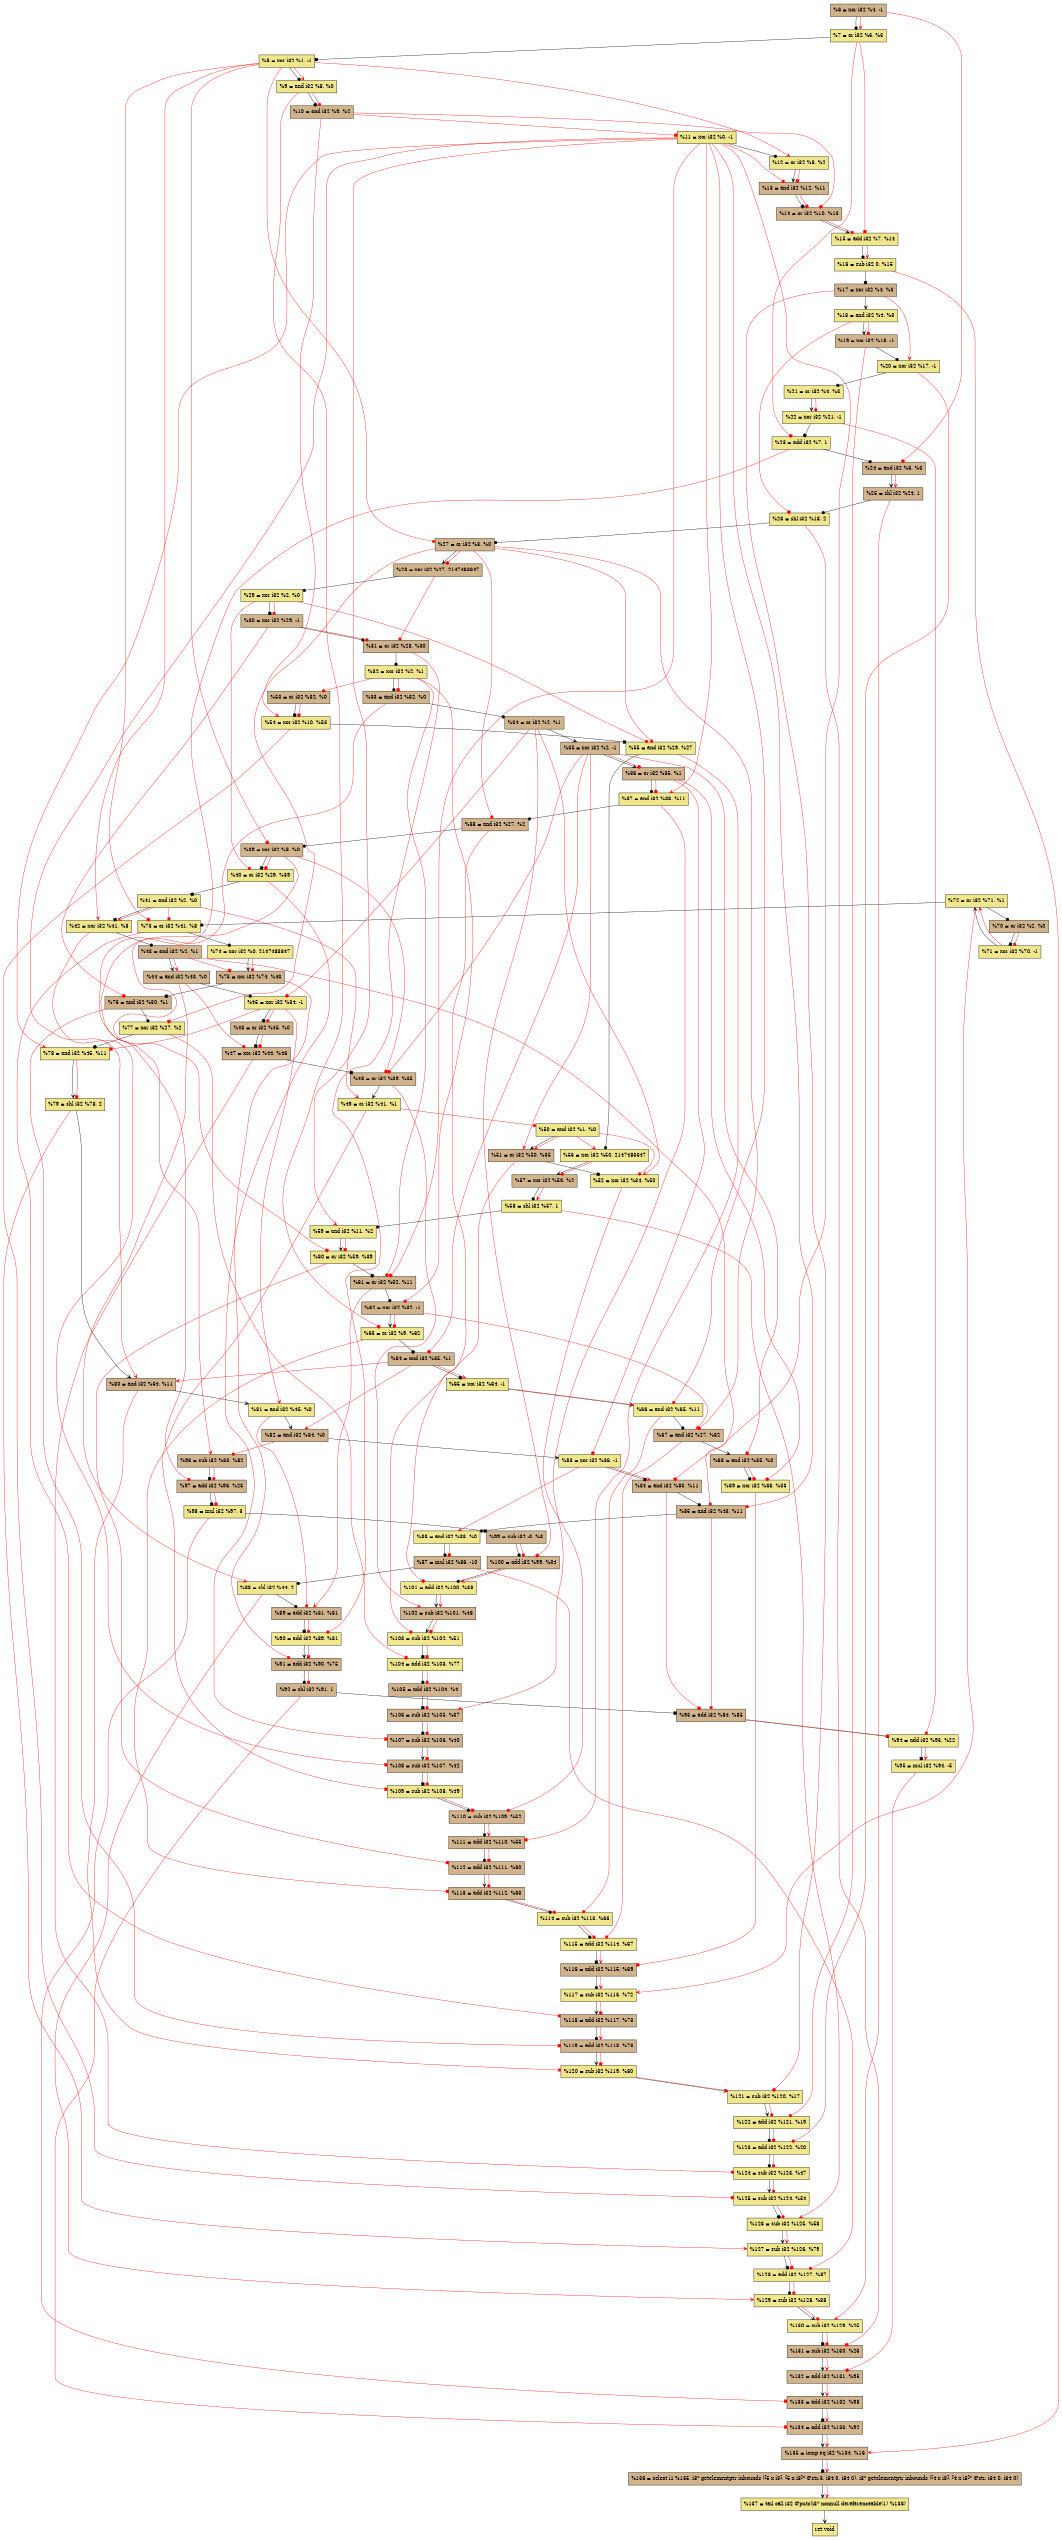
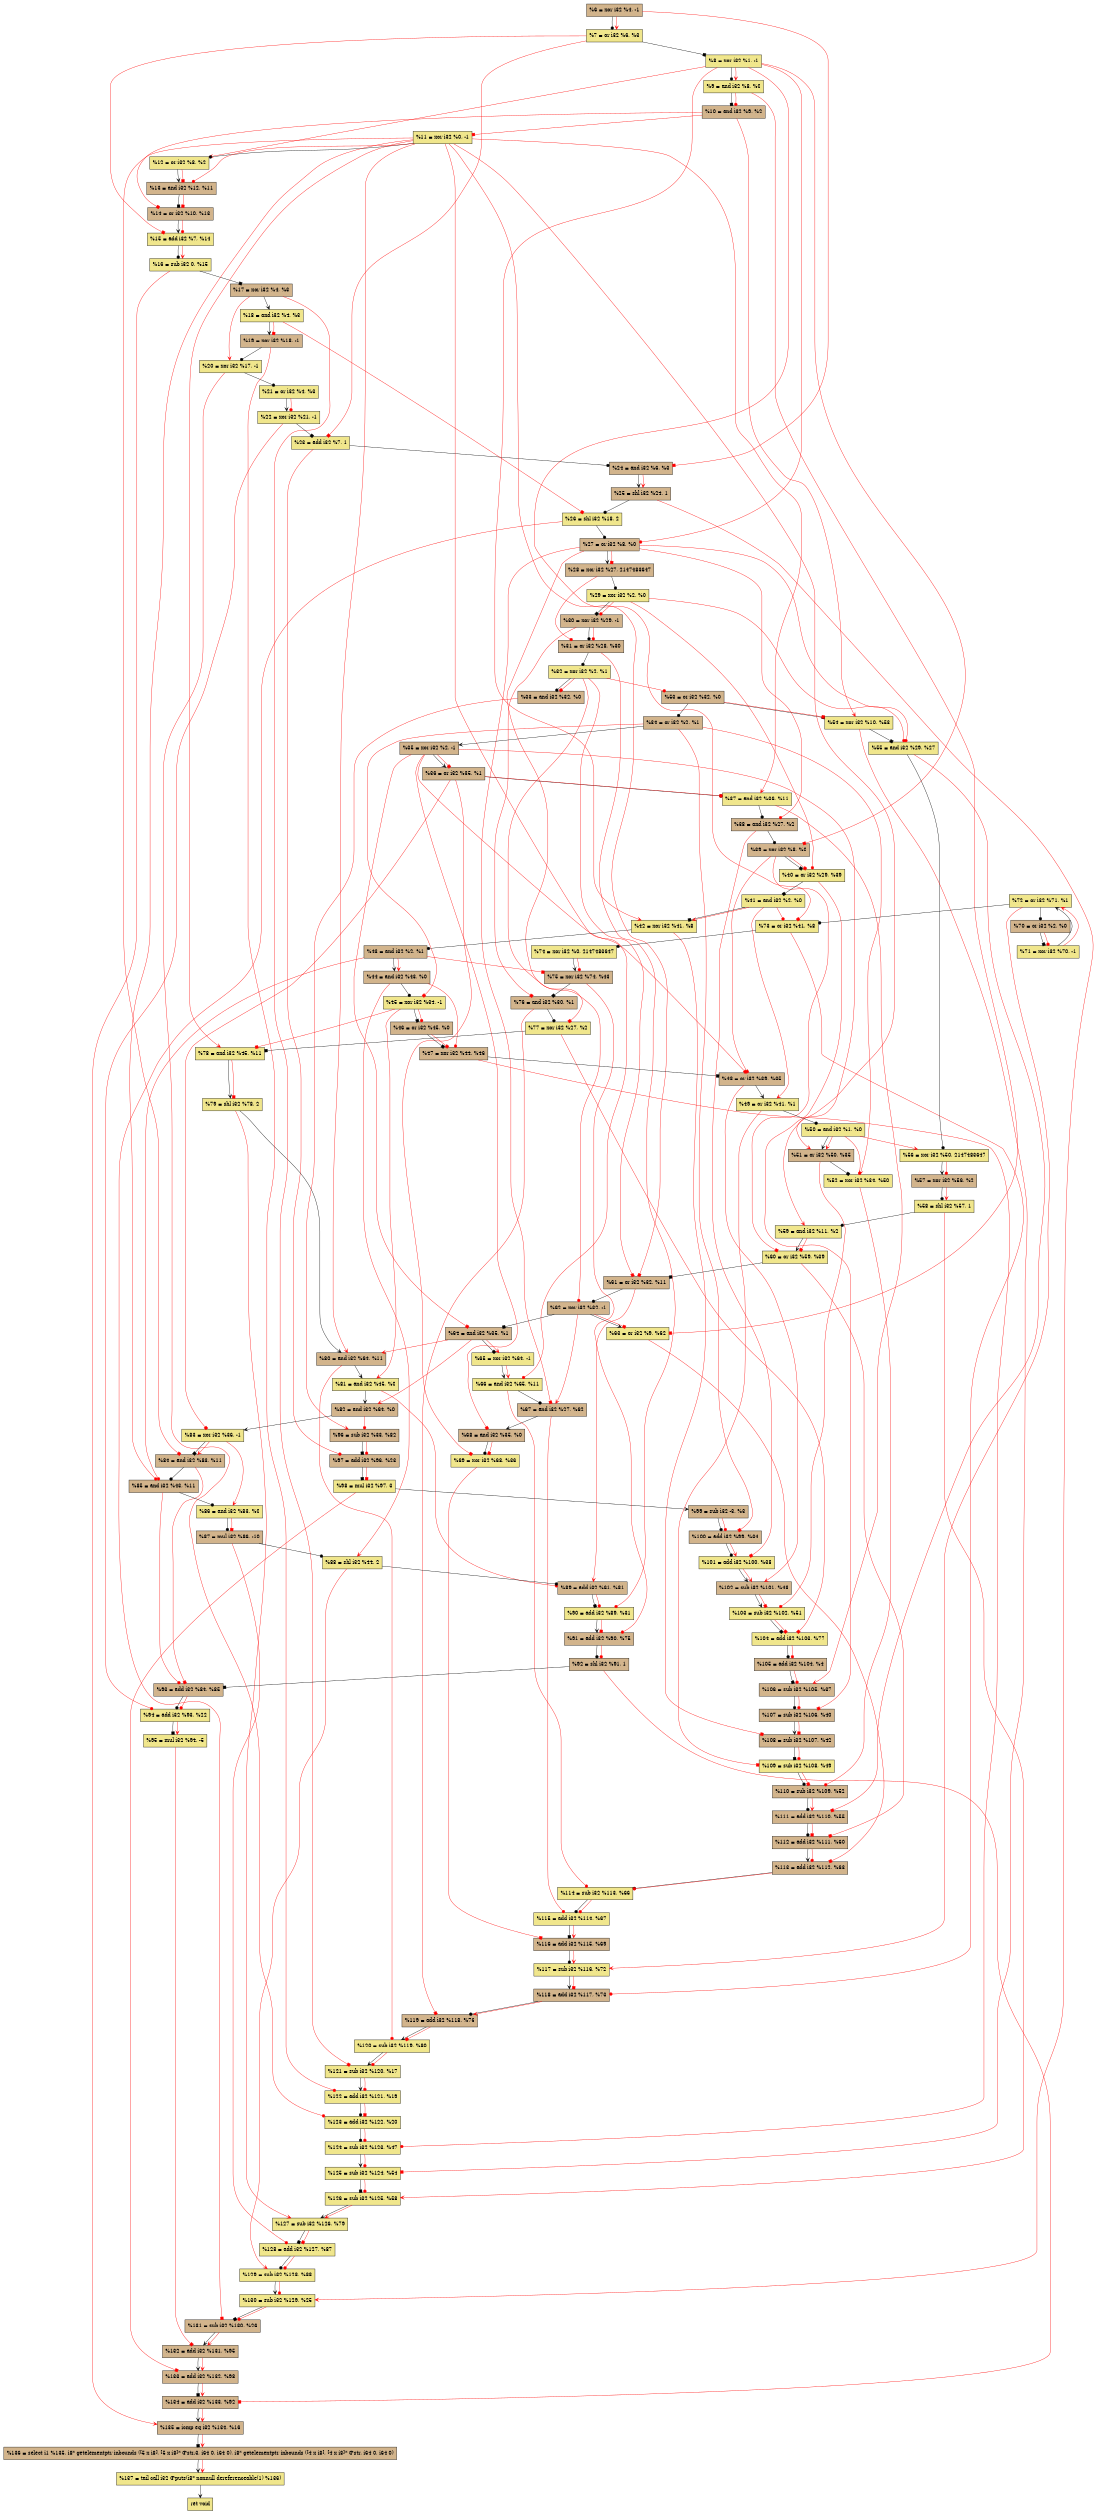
edge "%33 = and i32 %32, %0" -> "%34 = or i32 %2, %1": now "%53 = or i32 %32, %0" -> "%34 = or i32 %2, %1"
edge "%49 = or i32 %41, %1" -> "%50 = and i32 %1, %0": color red -> black
edge "%63 = or i32 %9, %62" -> "%64 = and i32 %35, %1": now "%62 = xor i32 %32, -1" -> "%64 = and i32 %35, %1"
edge "%98 = mul i32 %97, 3" -> "%99 = sub i32 -3, %3": arrowhead box -> vee
